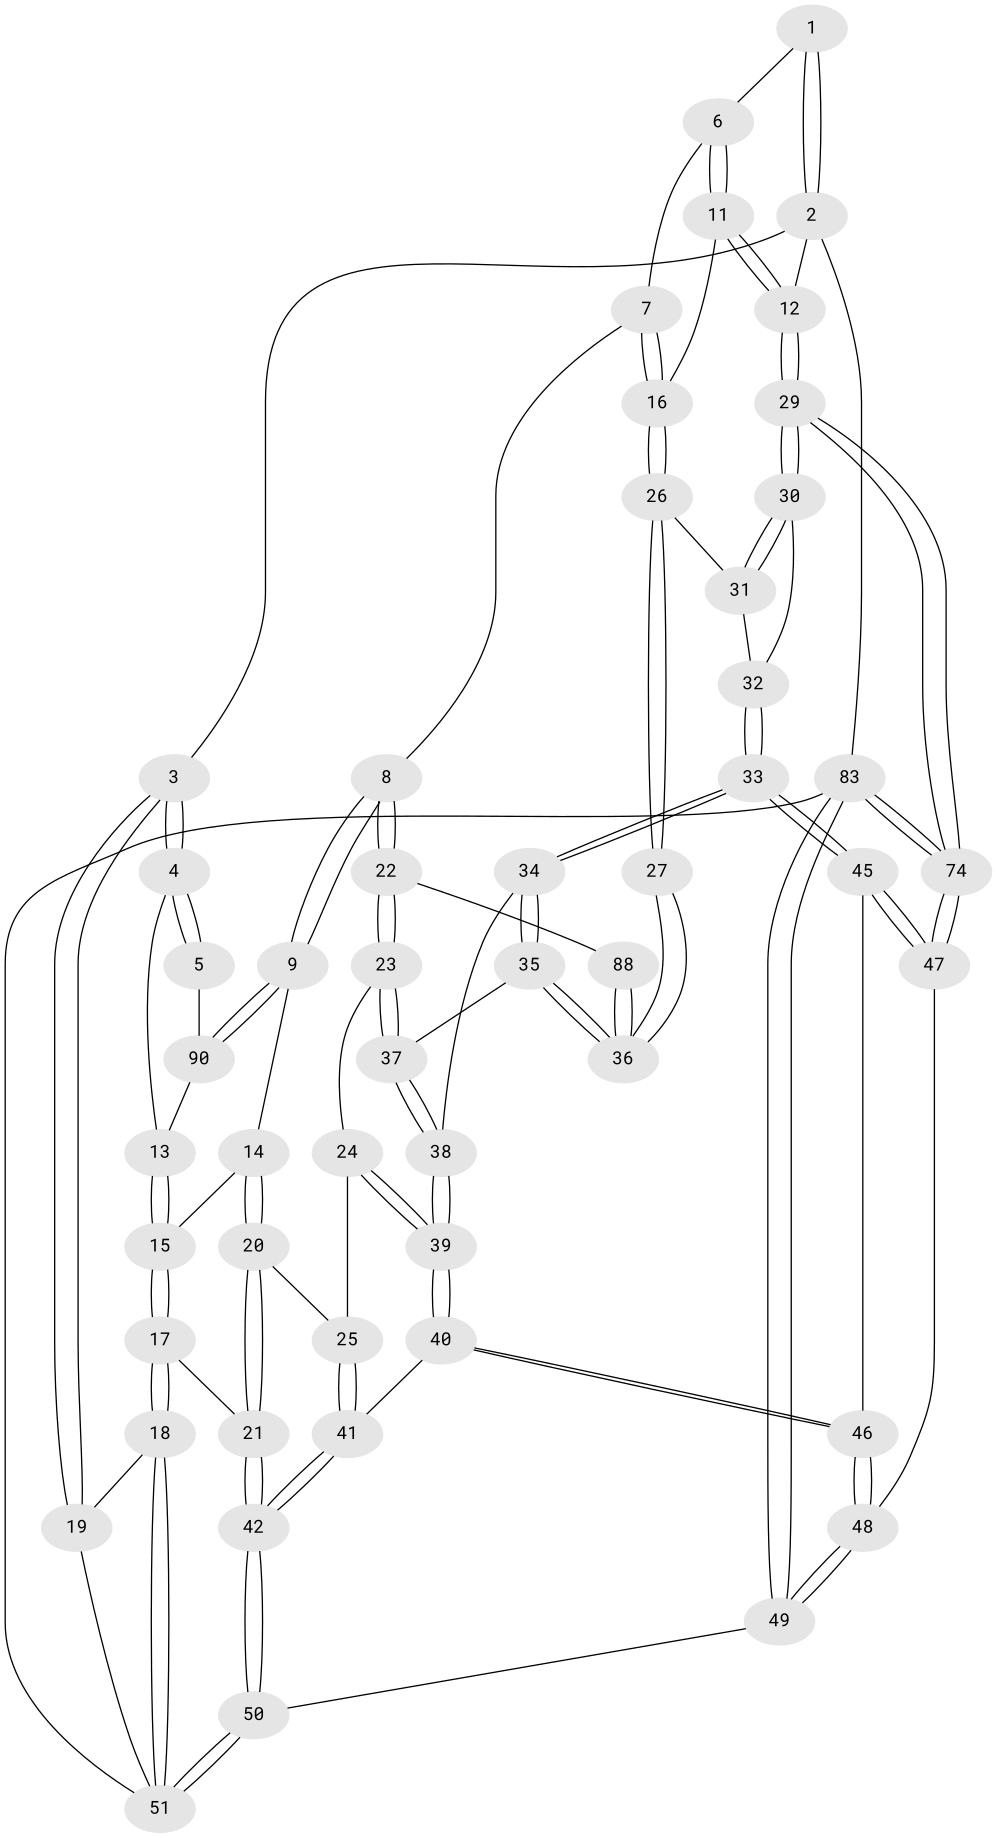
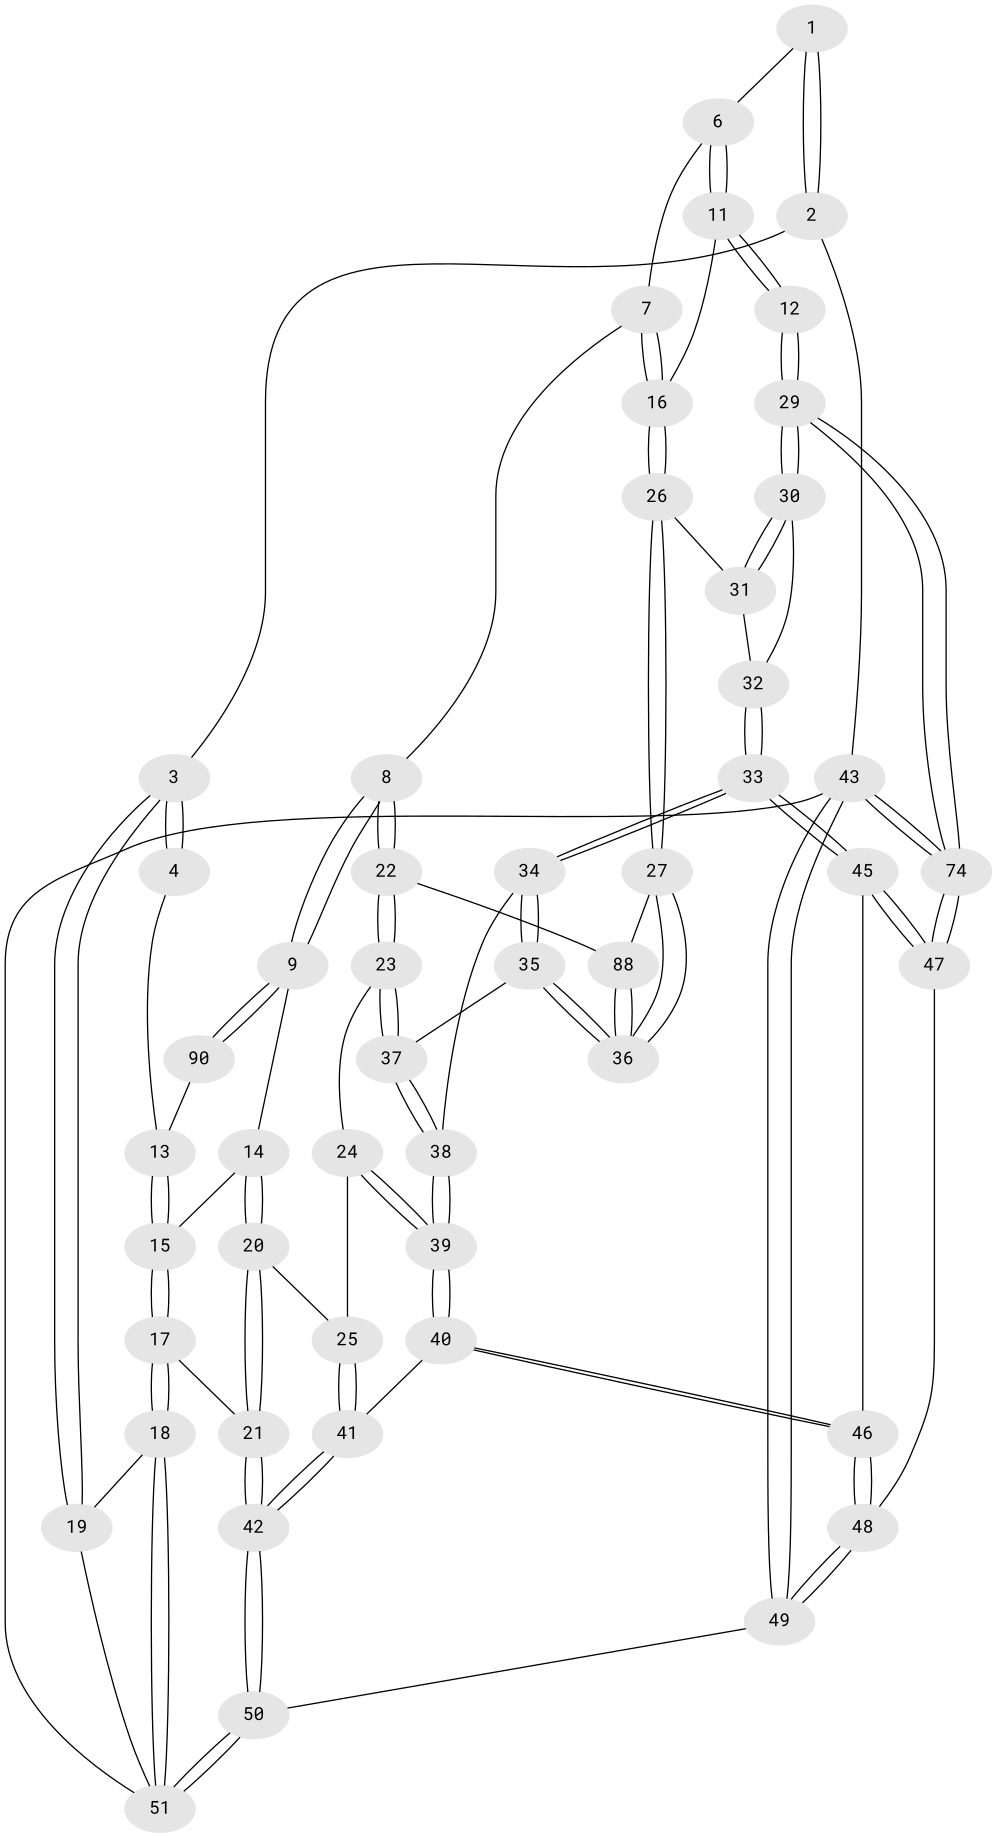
edge "2" -- "12": removed
node "83": label "83" -> "43"
edge "27" -- "88": added
node "5": removed
